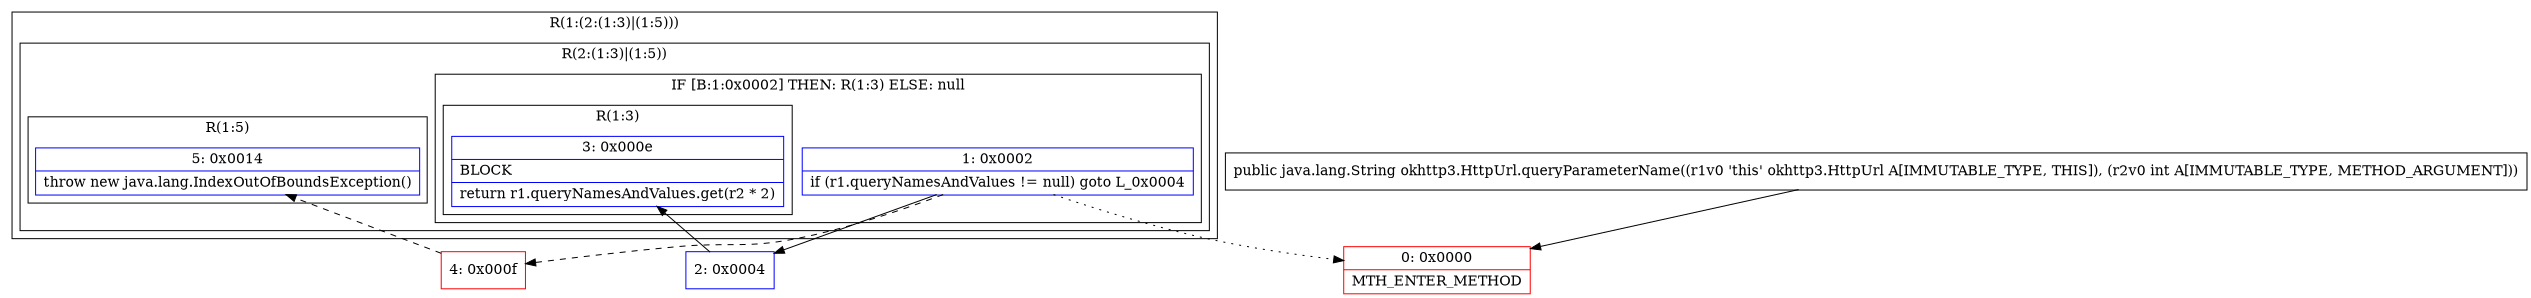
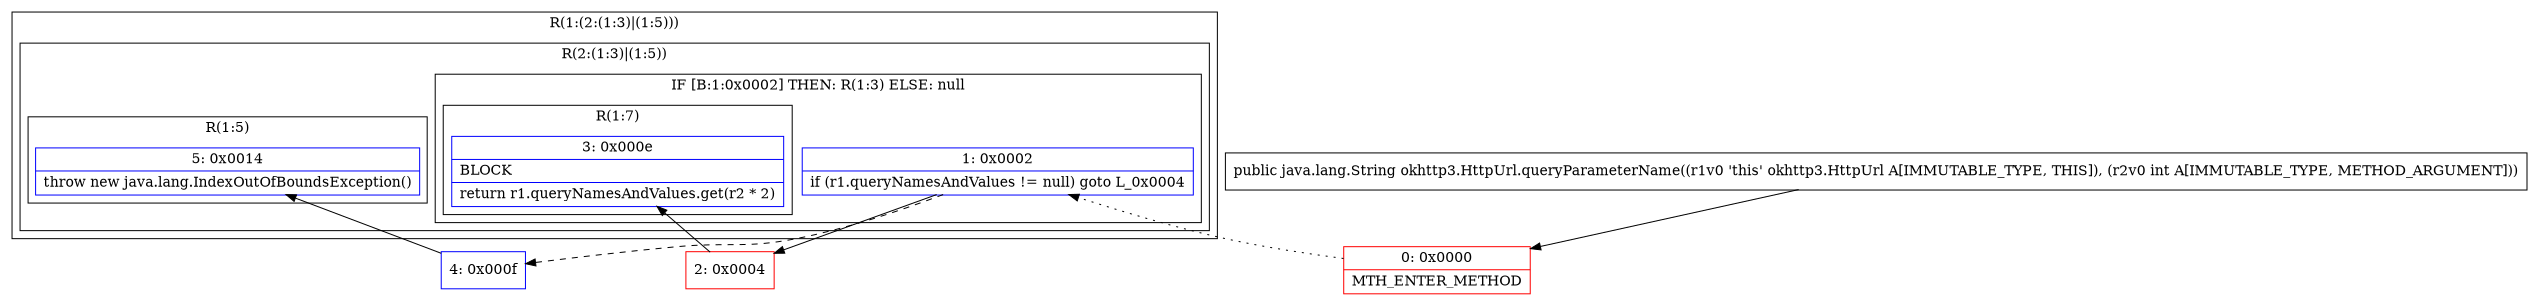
cluster "R(1:3)": label "R(1:3)" -> "R(1:7)"
edge "4: 0x000f" -> "5: 0x0014": style dashed -> solid
edge "1: 0x0002" -> "0: 0x0000": reversed
node "4: 0x000f": color red -> blue
node "2: 0x0004": color blue -> red
